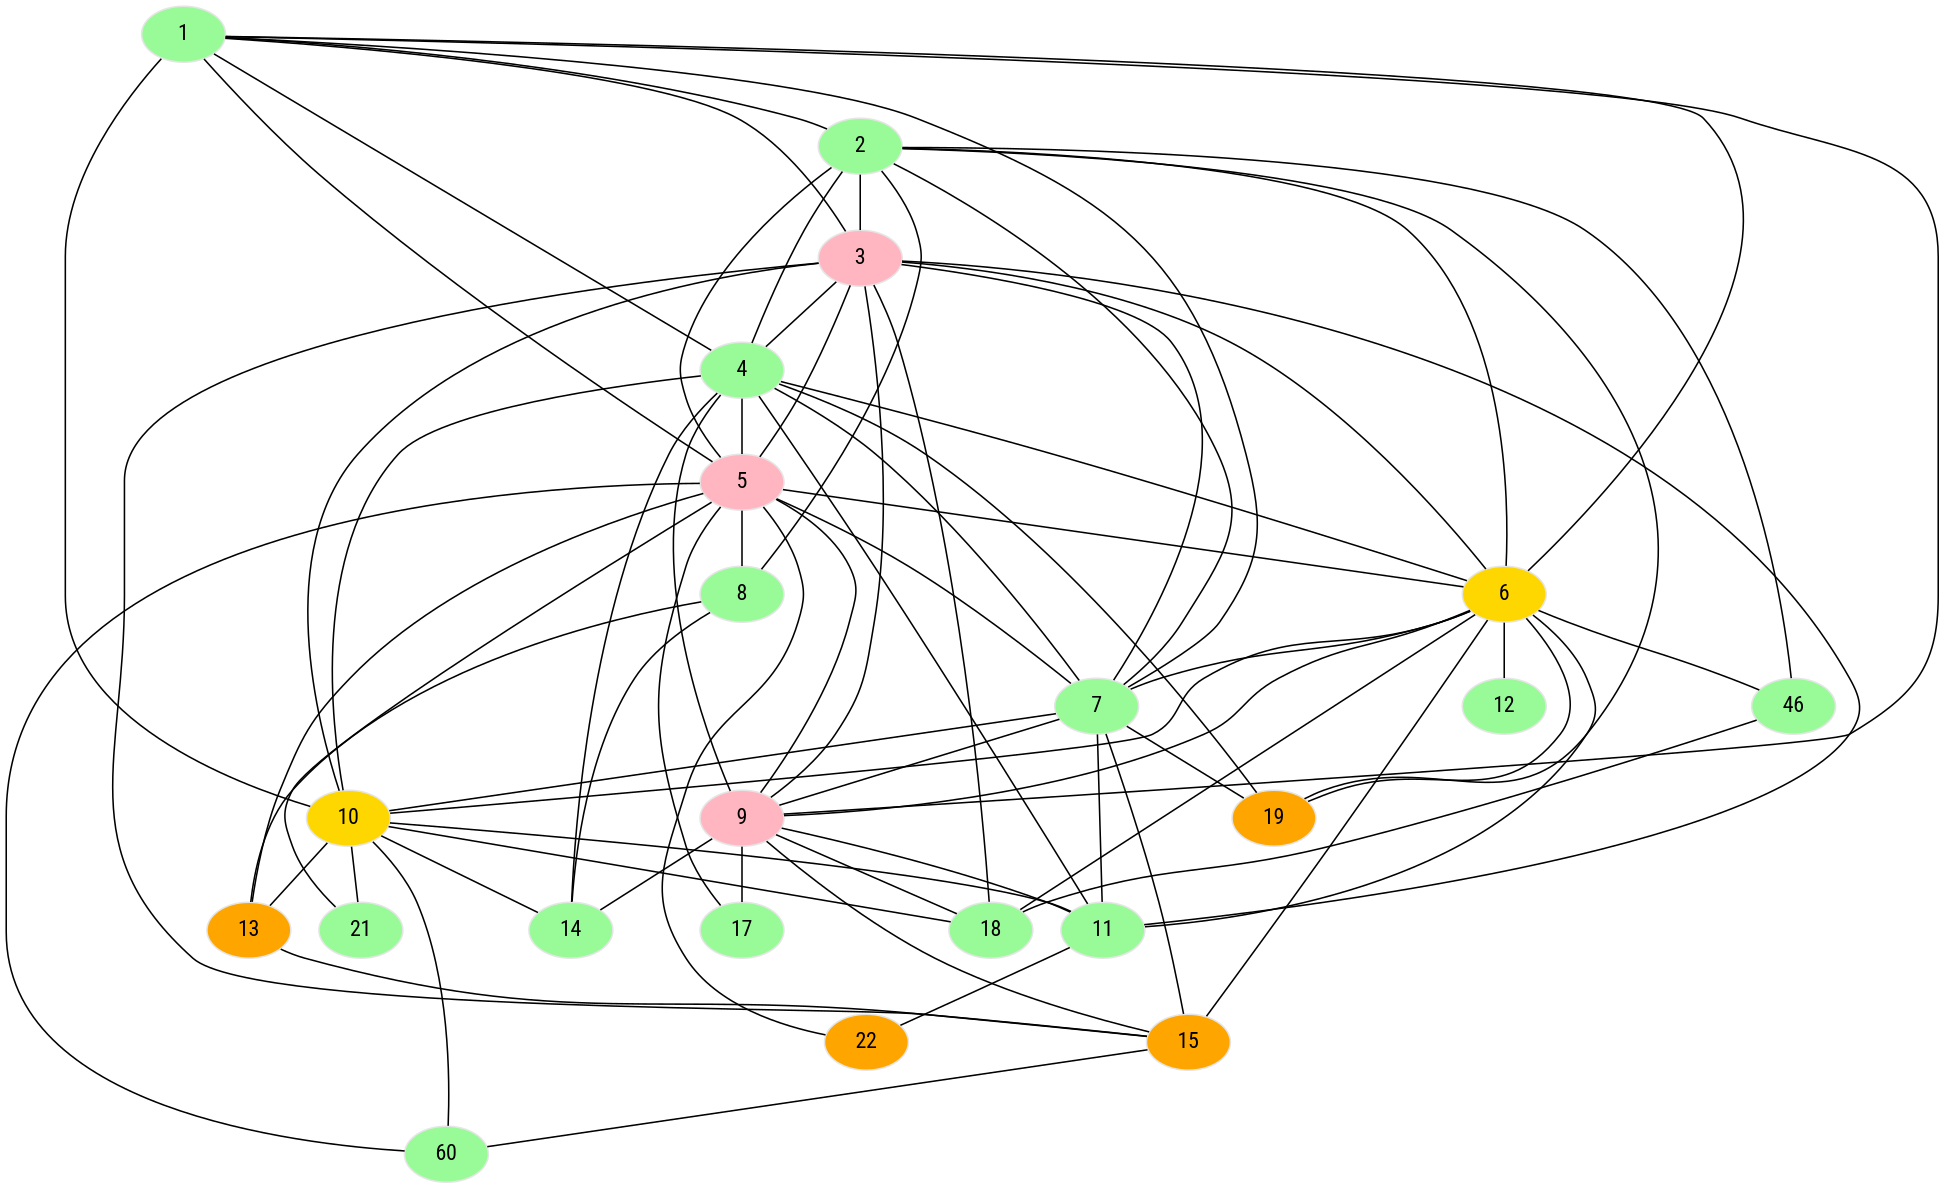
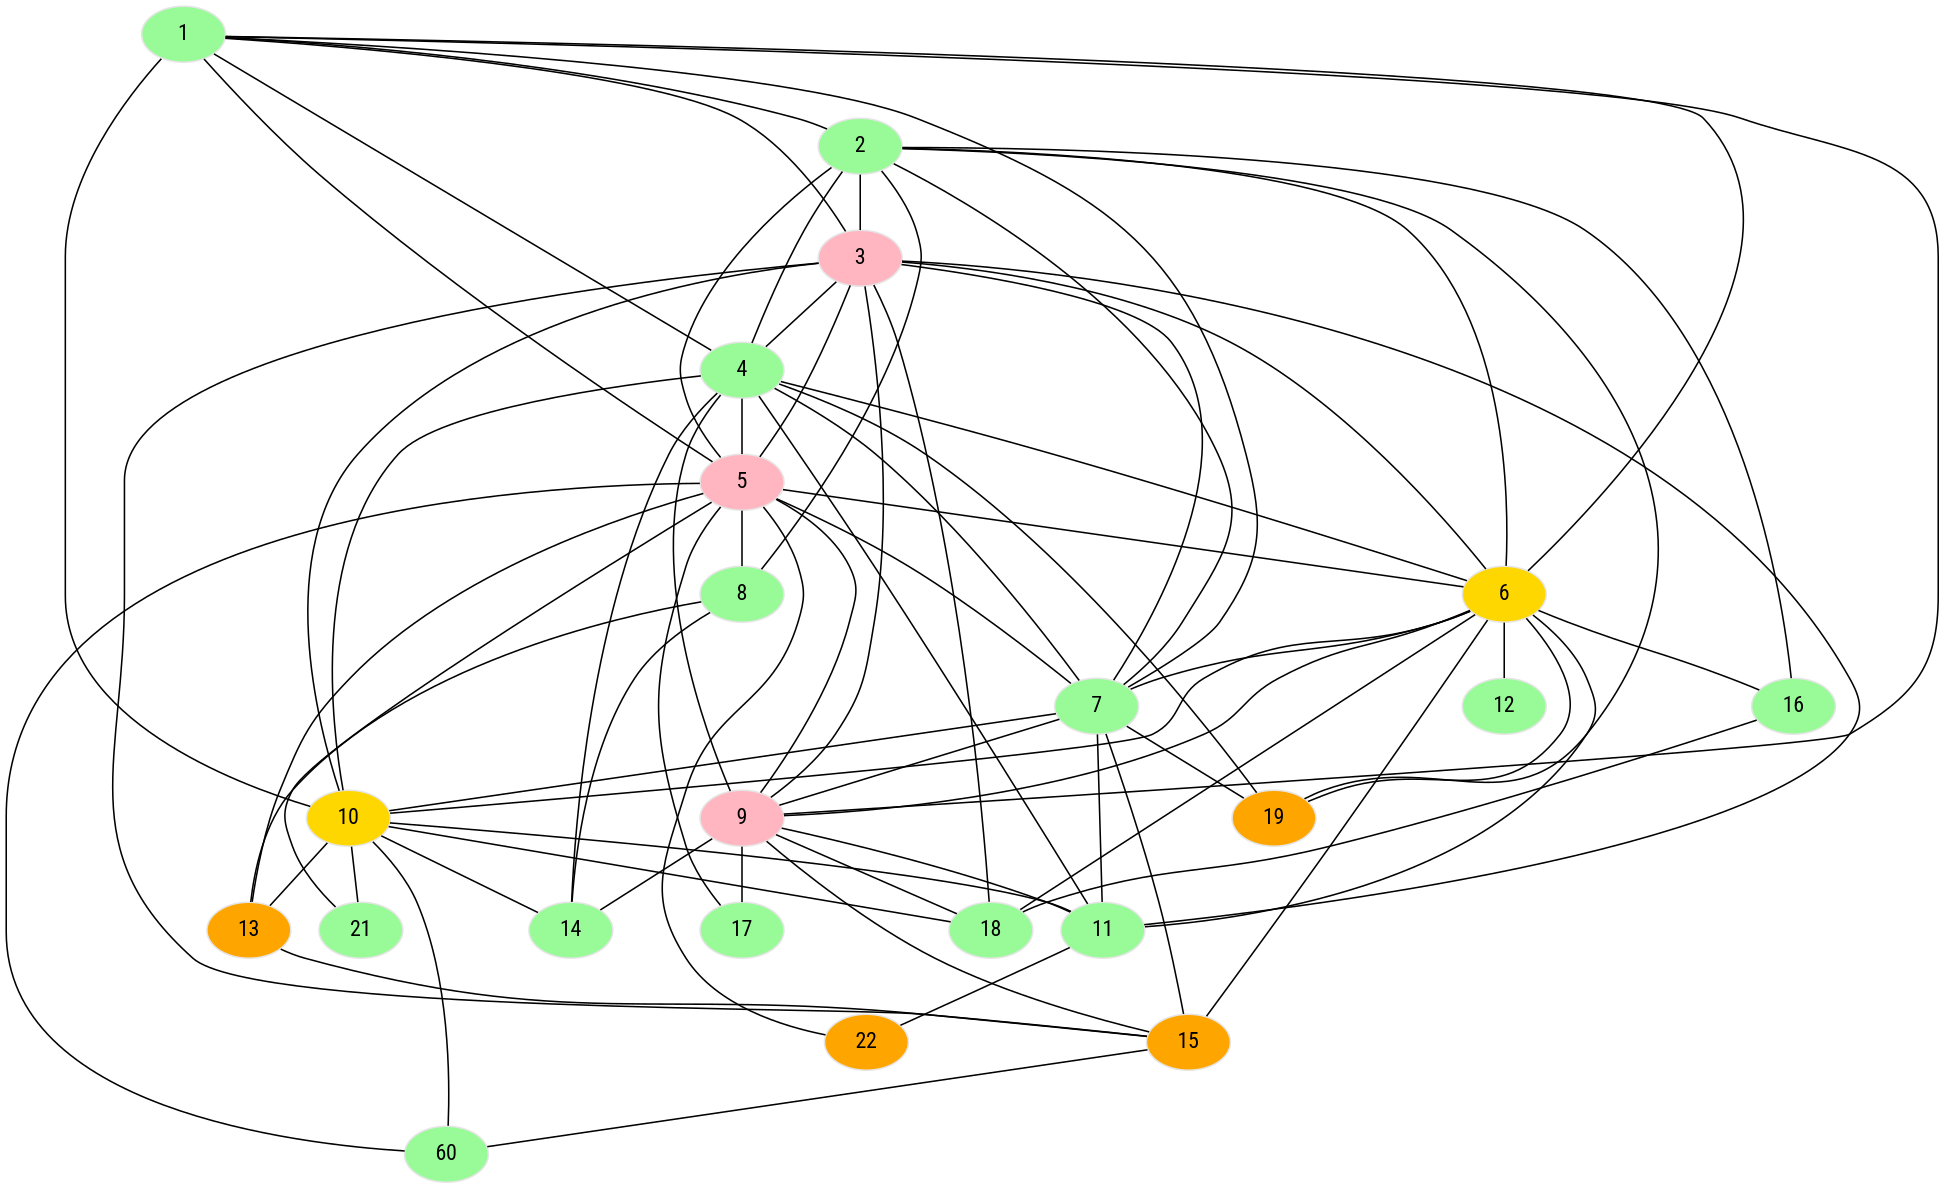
node "46": label "46" -> "16"
